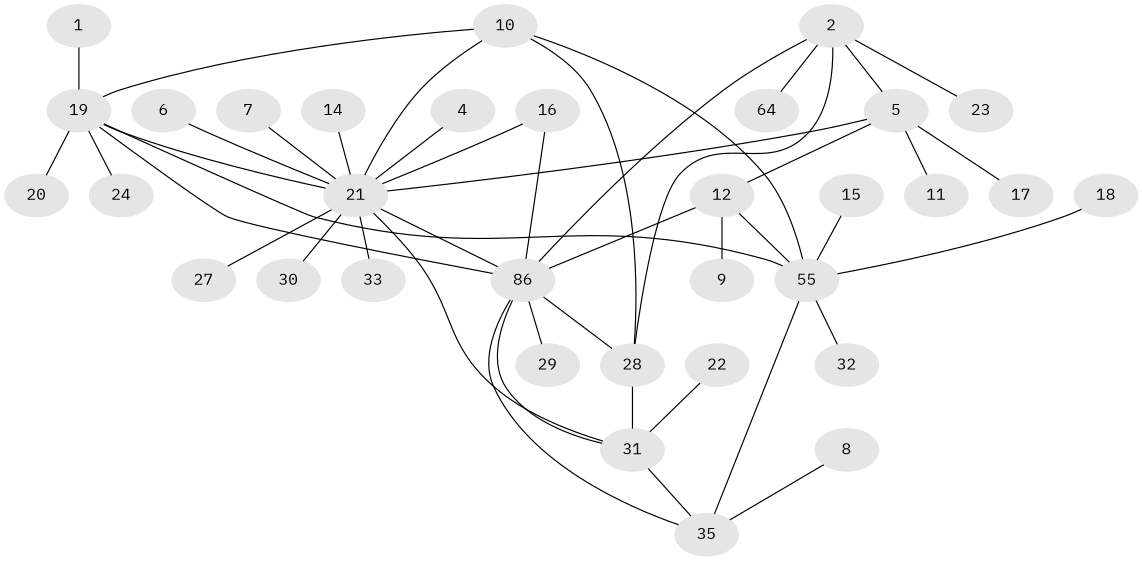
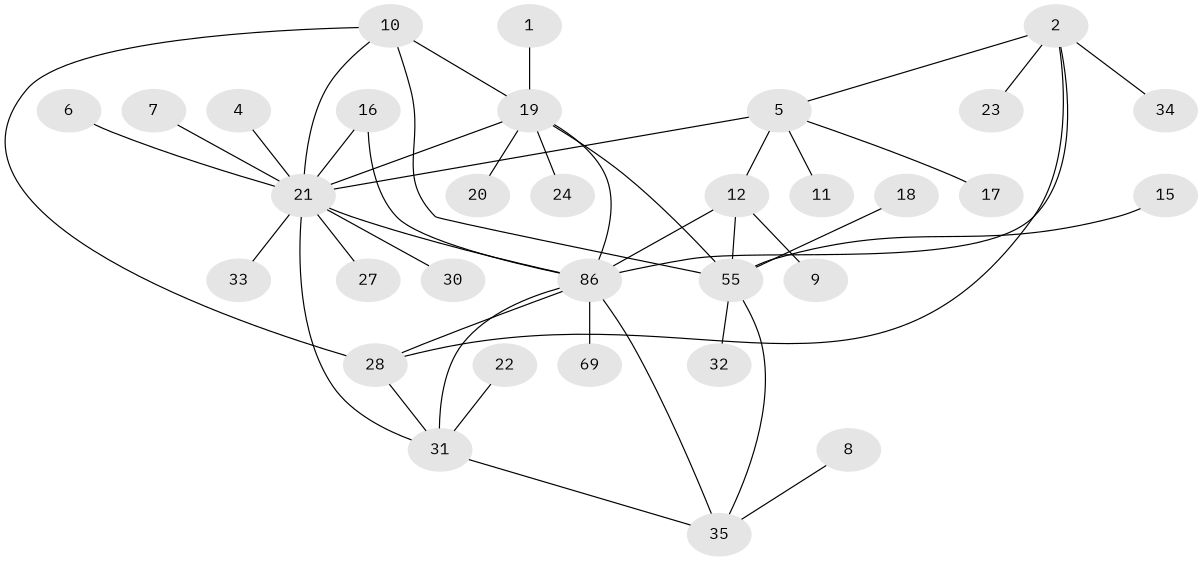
node "14": removed
node "64": label "64" -> "34"
node "29": label "29" -> "69"
